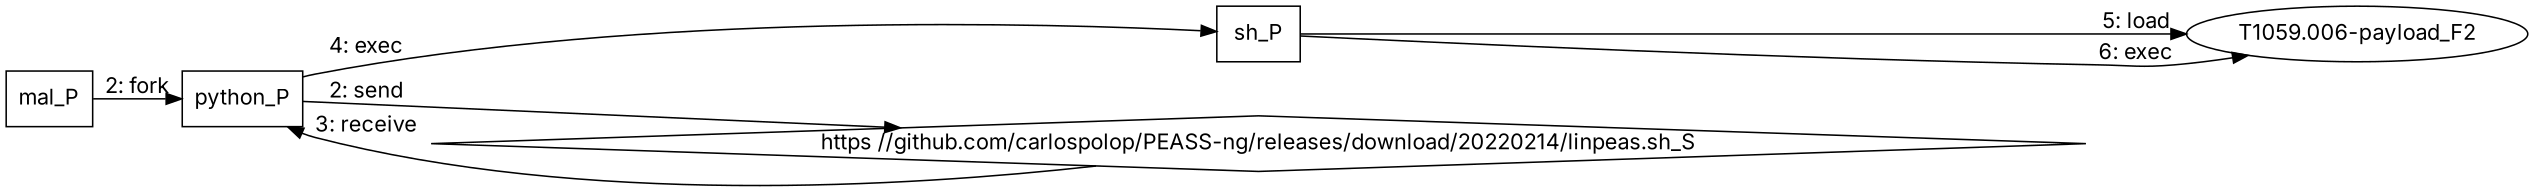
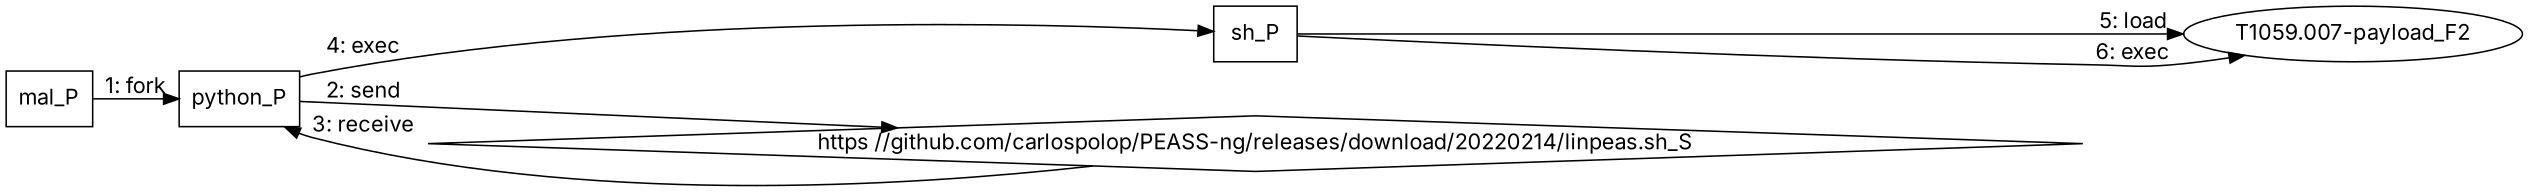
node "T1059.006-payload_F2": label "T1059.006-payload_F2" -> "T1059.007-payload_F2"
edge "mal_P" -> "python_P": label "2: fork" -> "1: fork"
